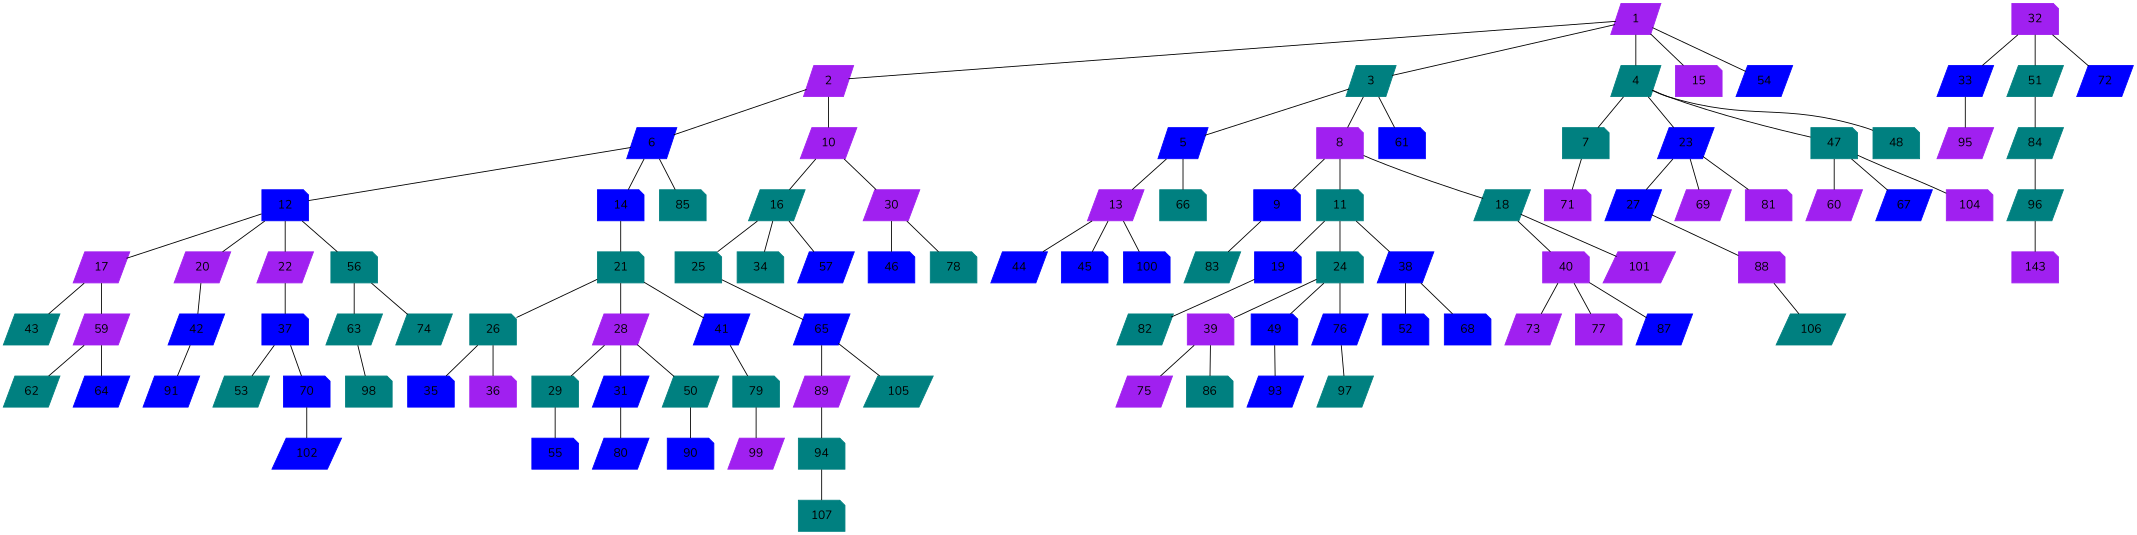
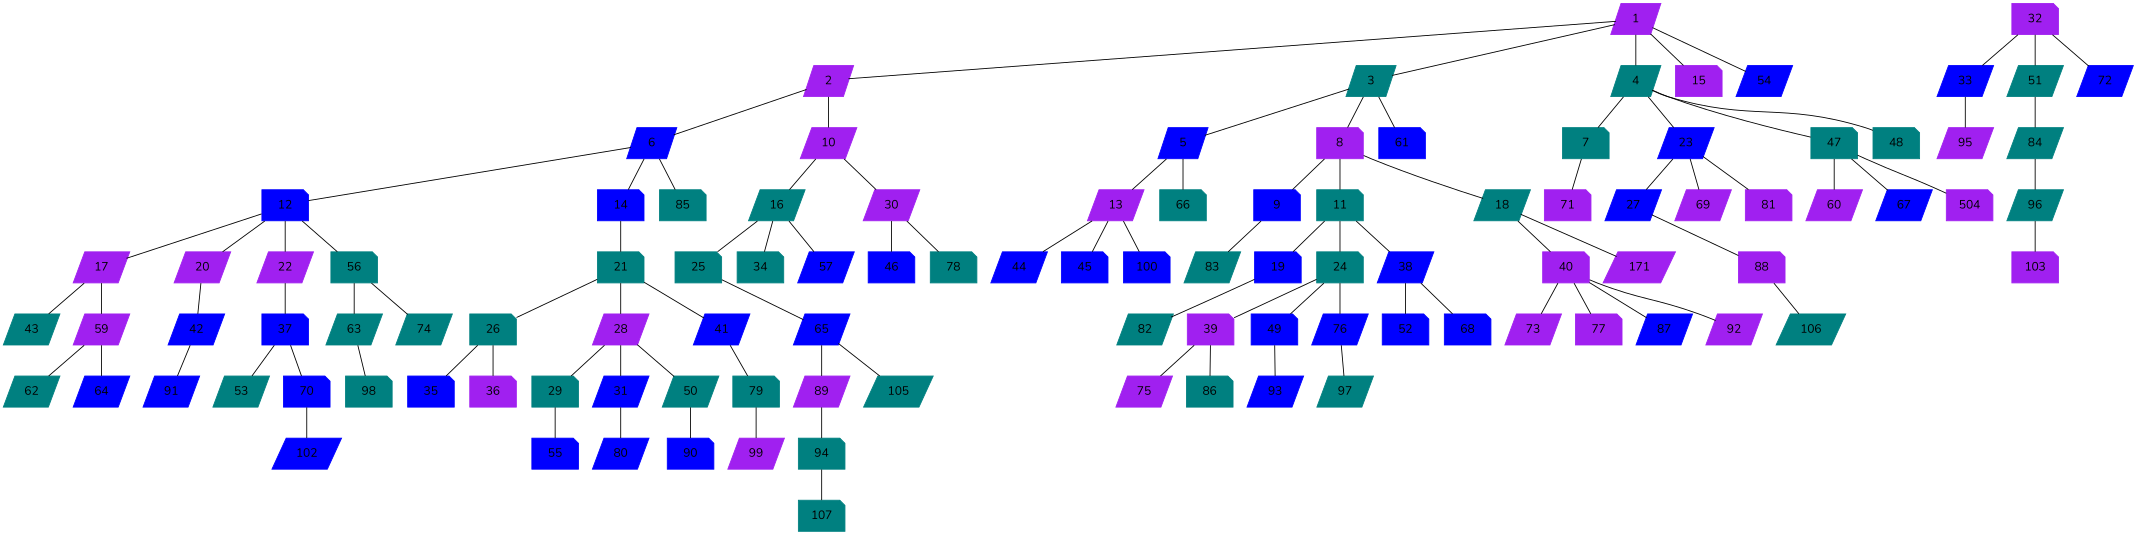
node "104": label "104" -> "504"
node "101": label "101" -> "171"
node "143": label "143" -> "103"
node "92": added
